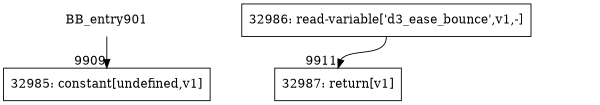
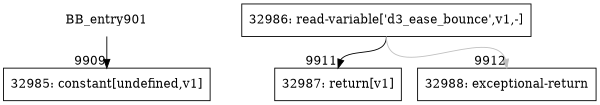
node "32988: exceptional-return": added
